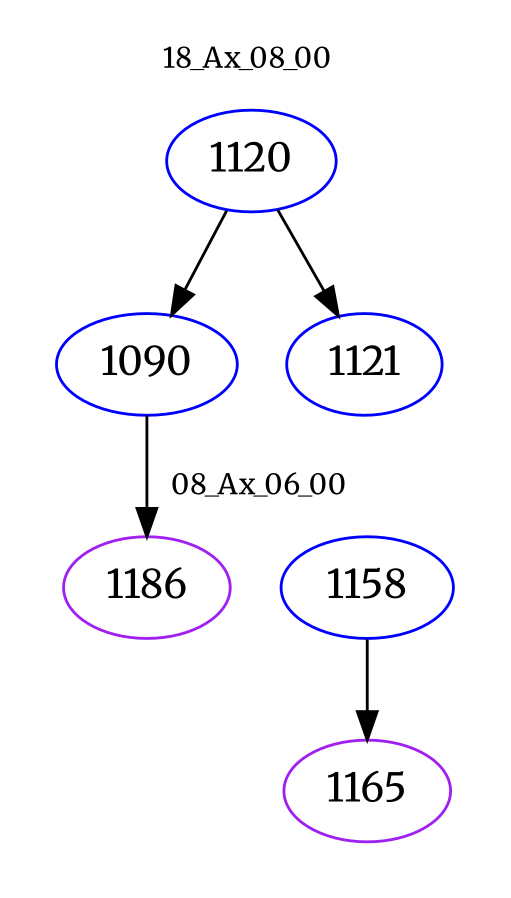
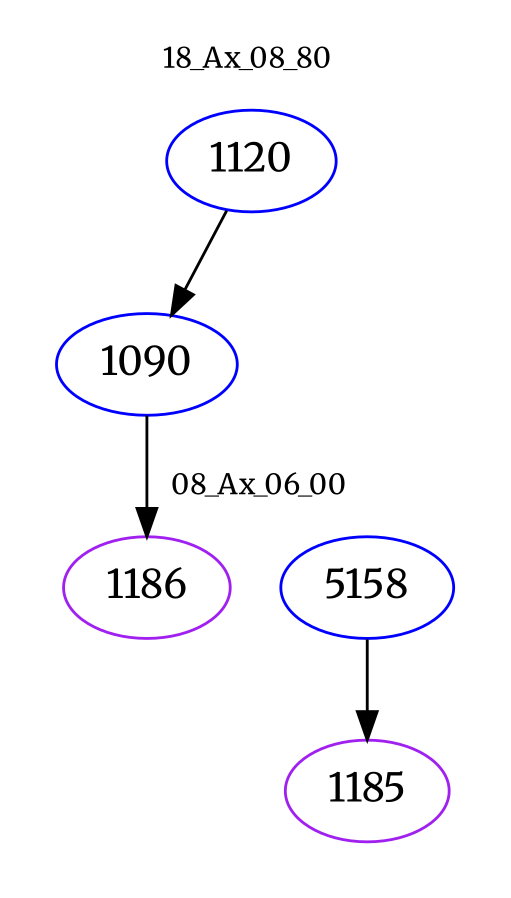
cluster "18_Ax_08_00": label "18_Ax_08_00" -> "18_Ax_08_80"
node "1121": removed
node "1158": label "1158" -> "5158"
node "1165": label "1165" -> "1185"
